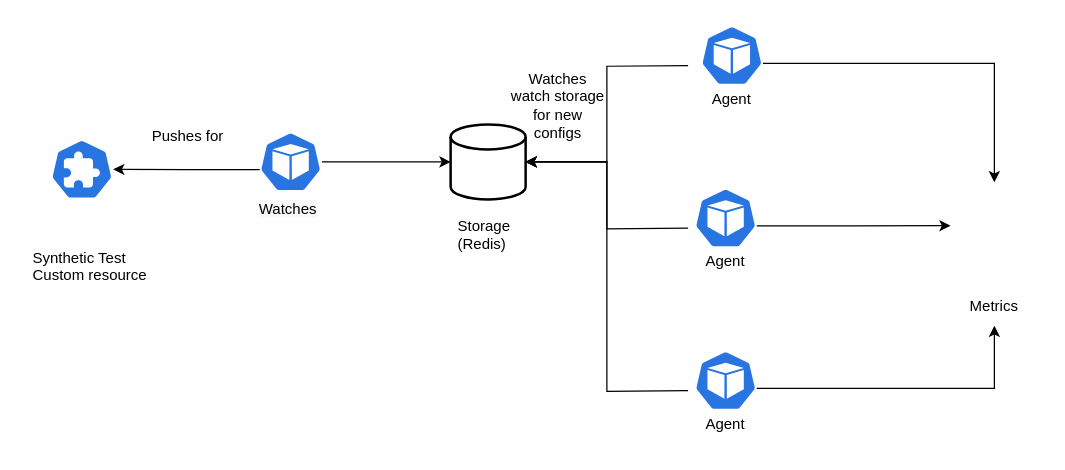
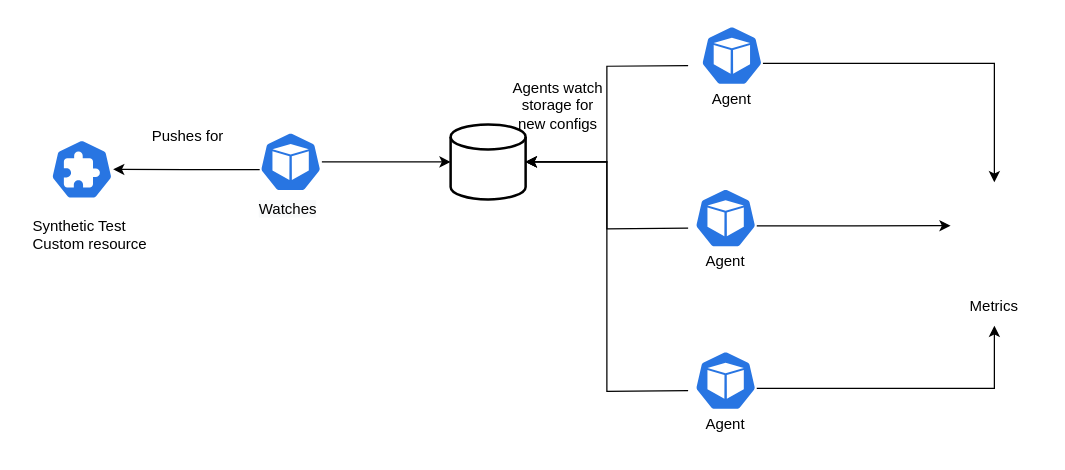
node "Watches watch storage for new configs": label "Watches watch storage for new configs" -> "Agents watch storage for new configs"
node "Storage (Redis)": removed
node "Synthetic Test Custom resource": moved (101, 259) -> (101, 228)
